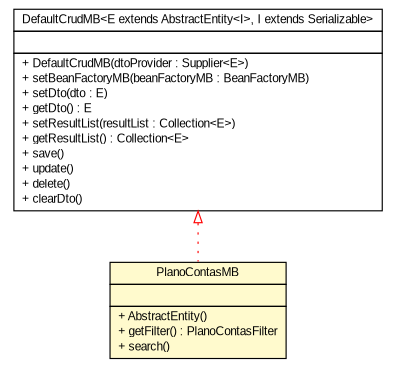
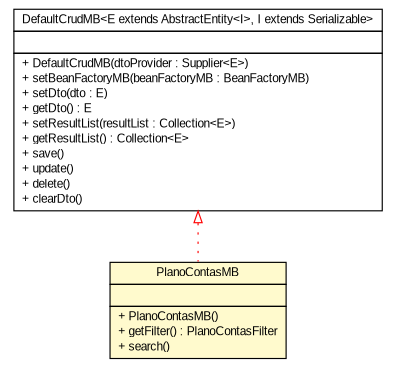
node "PlanoContasMB": text "+ AbstractEntity()" -> "+ PlanoContasMB()"
